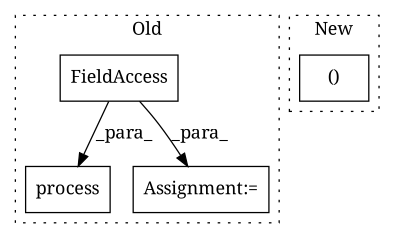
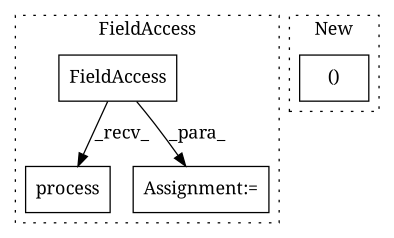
cluster "Old": label "Old" -> "FieldAccess"
edge "FieldAccess" -> "process": label "_para_" -> "_recv_"
